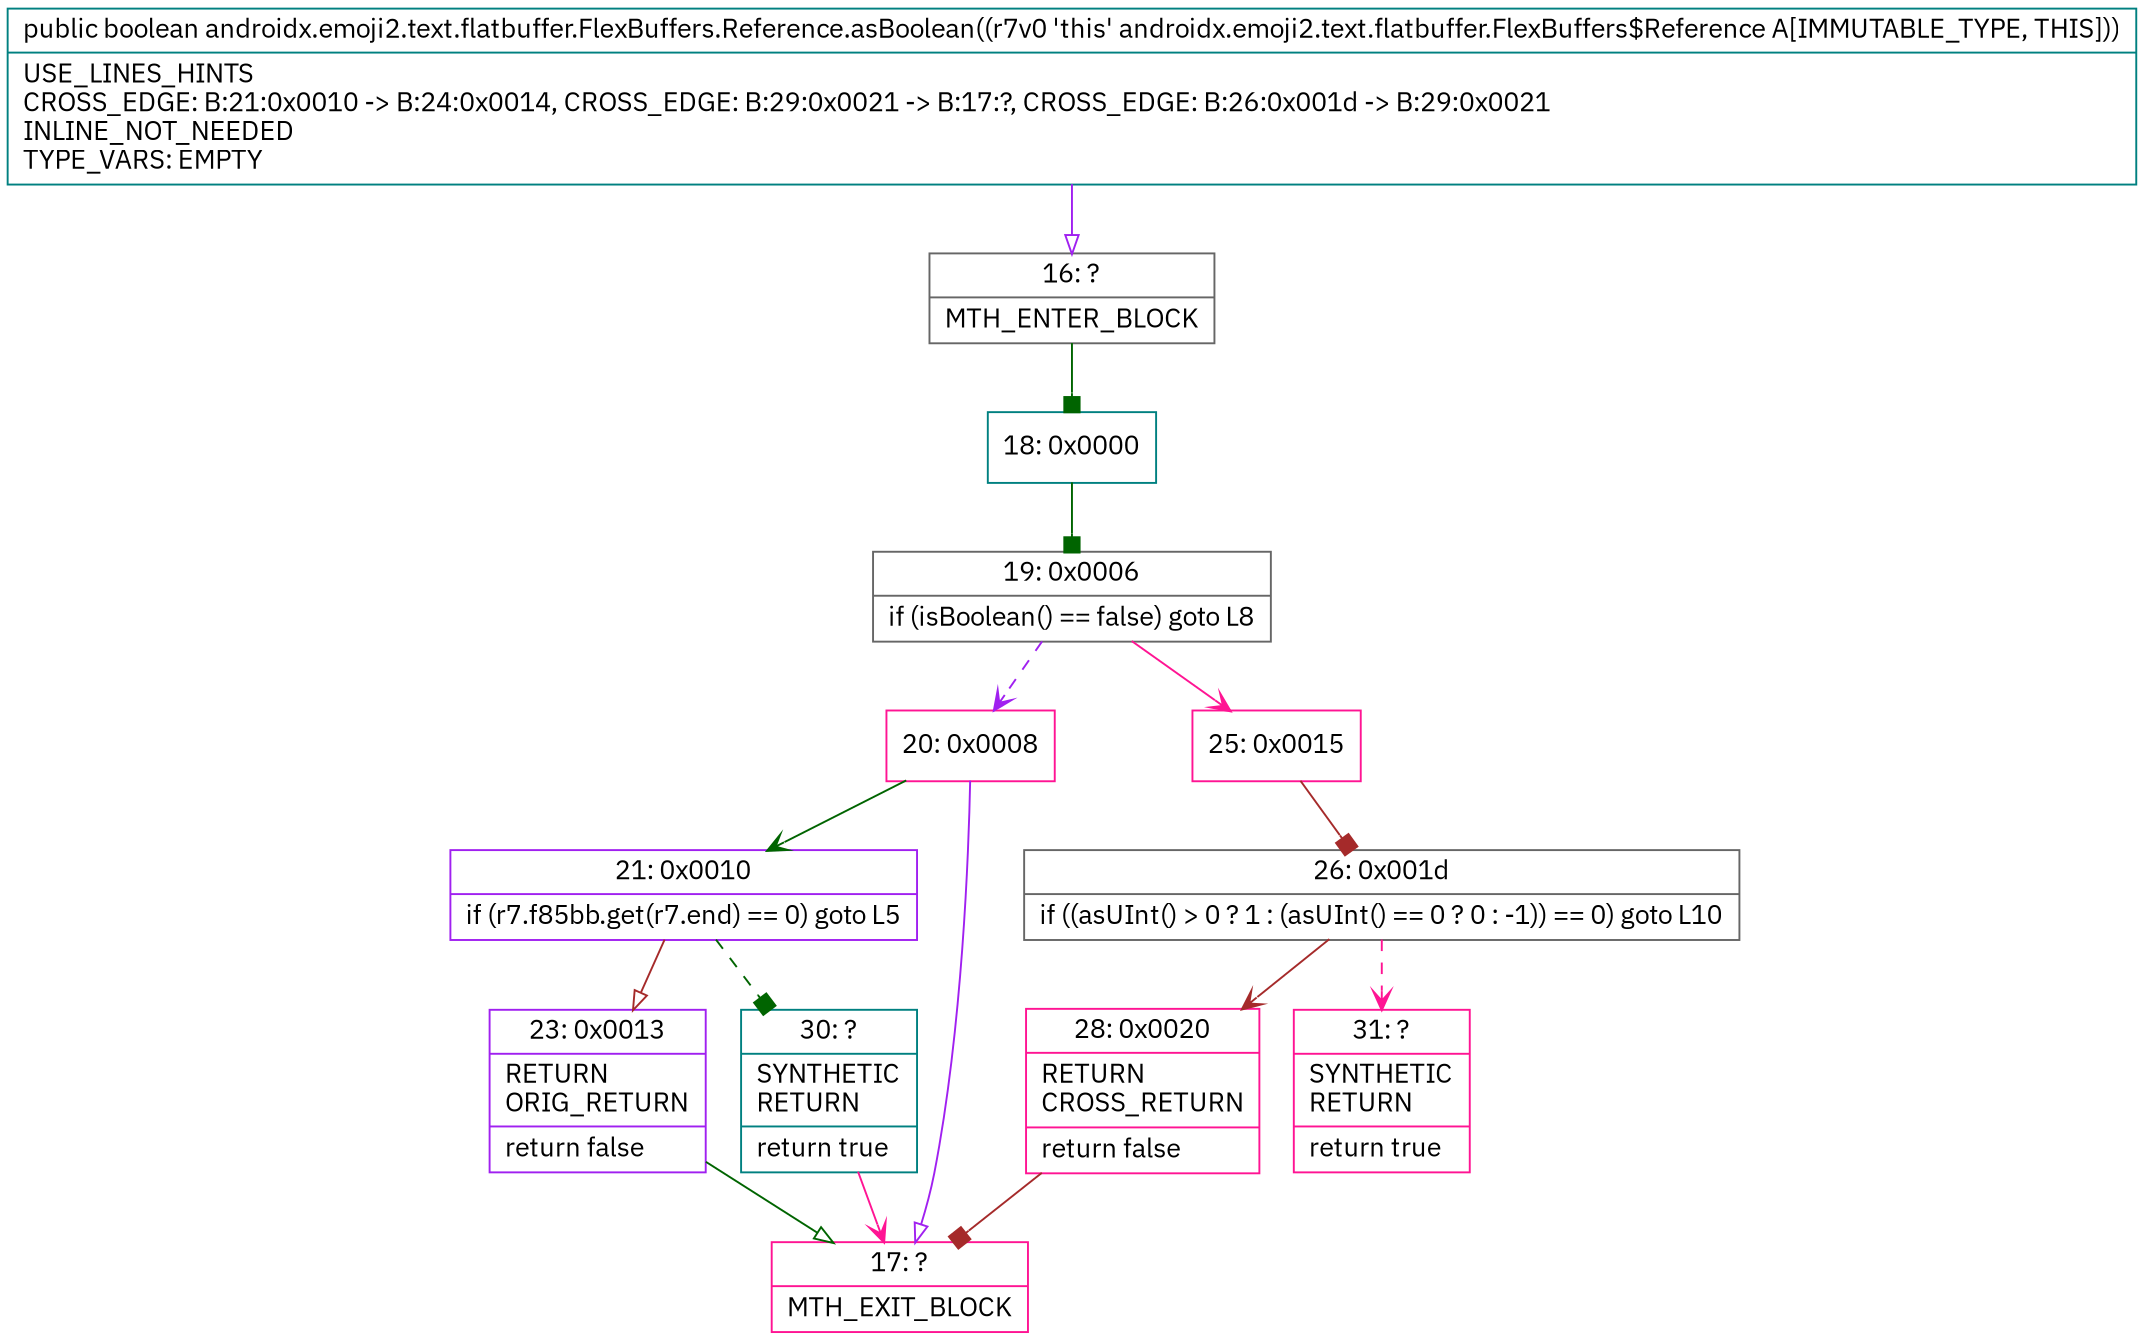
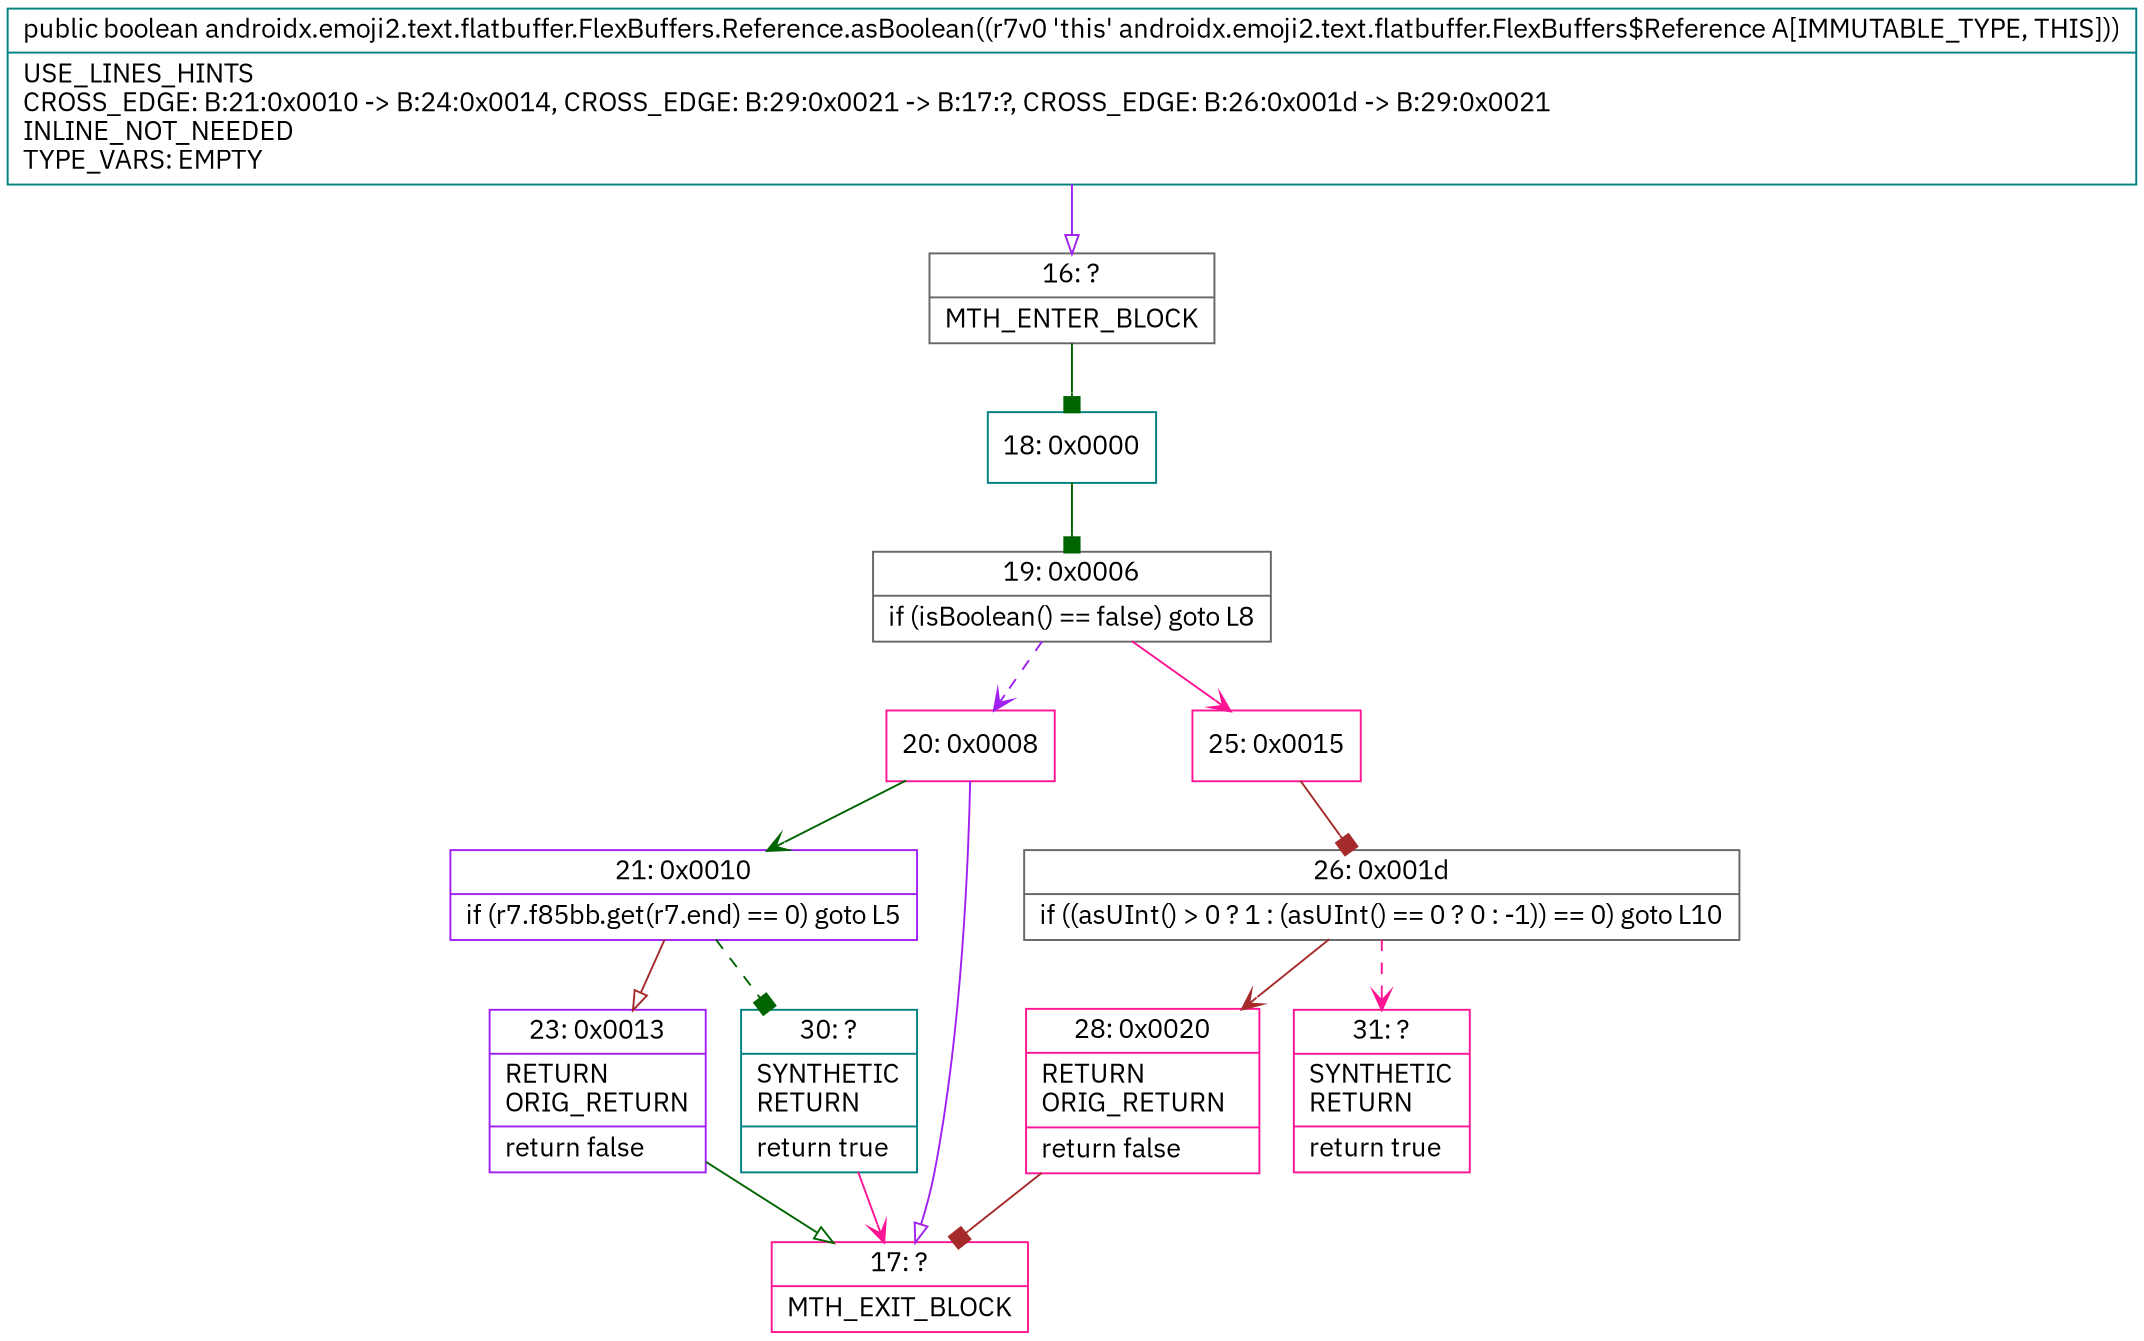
node "28: 0x0020": text "CROSS_RETURN" -> "ORIG_RETURN"
